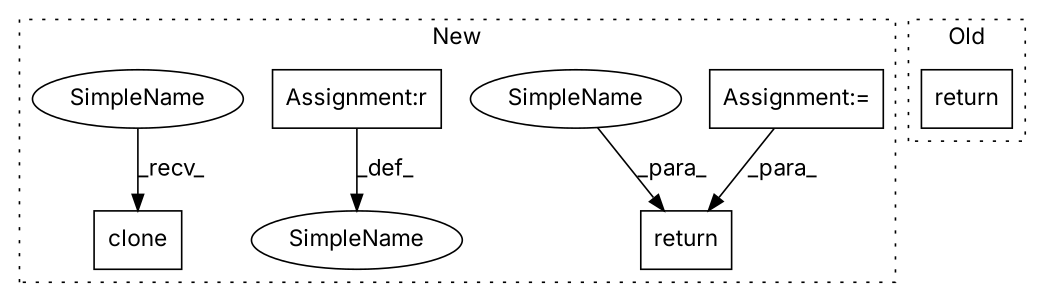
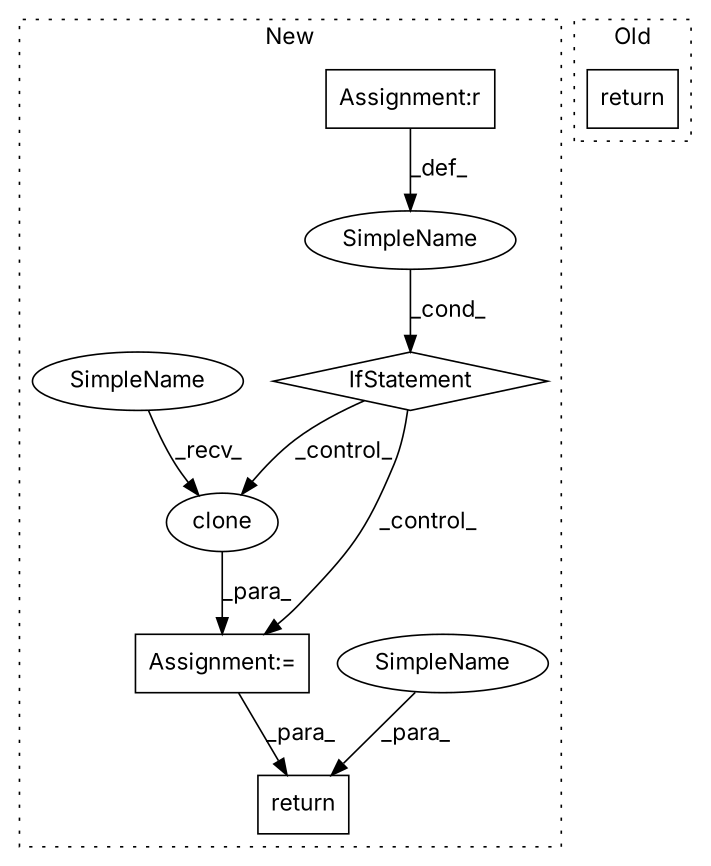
node "clone": shape box -> ellipse
node "IfStatement": added
edge "clone" -> "Assignment:=": added, label "_para_"
